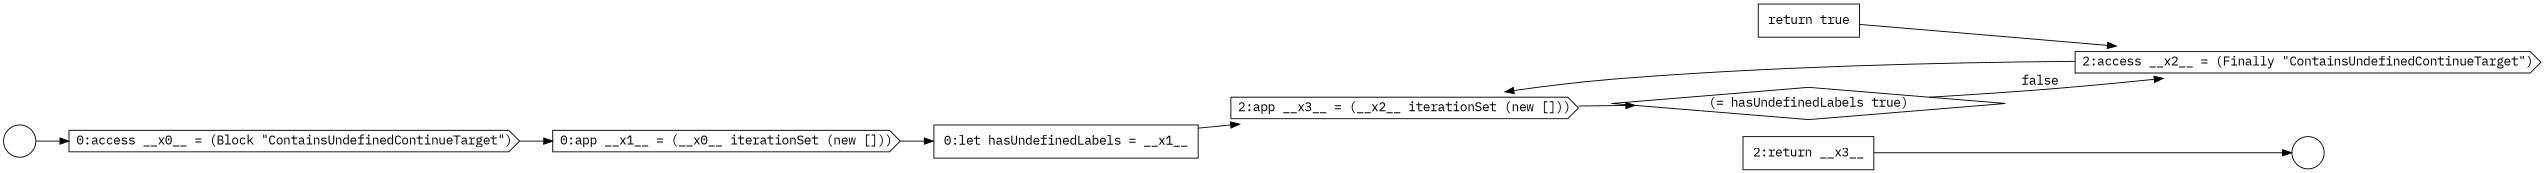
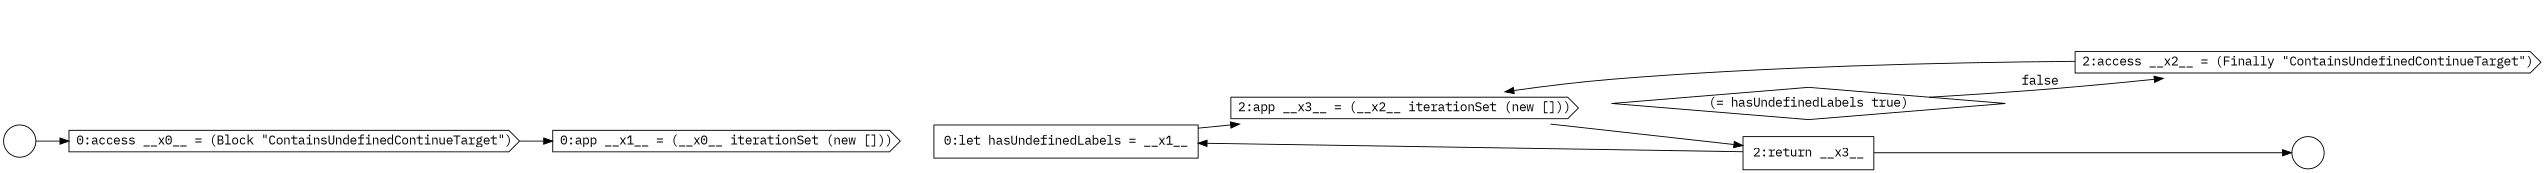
node "return true": removed
edge "2:app __x3__ = (__x2__ iterationSet (new []))" -> "(= hasUndefinedLabels true)": now "2:app __x3__ = (__x2__ iterationSet (new []))" -> "2:return __x3__"
edge "0:app __x1__ = (__x0__ iterationSet (new []))" -> "0:let hasUndefinedLabels = __x1__": now "2:return __x3__" -> "0:let hasUndefinedLabels = __x1__"
